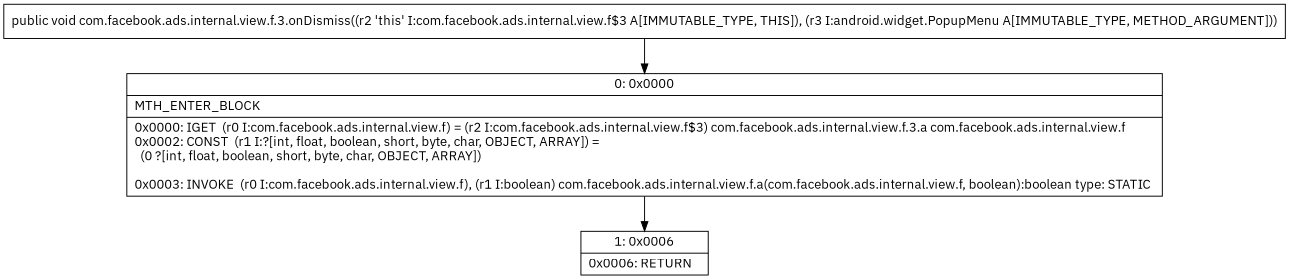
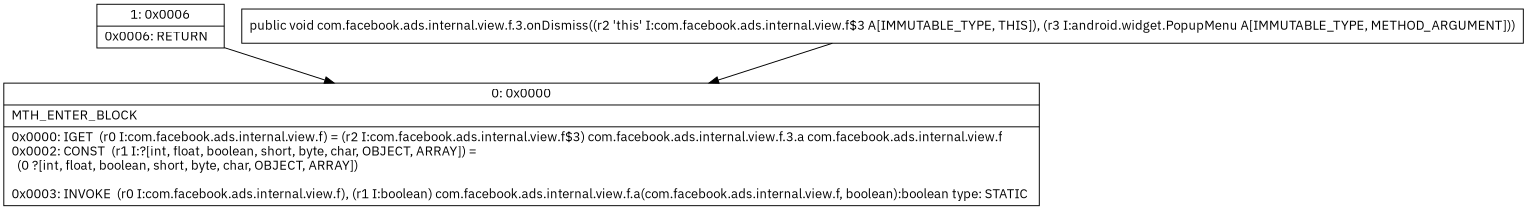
edge "0: 0x0000" -> "1: 0x0006": reversed
